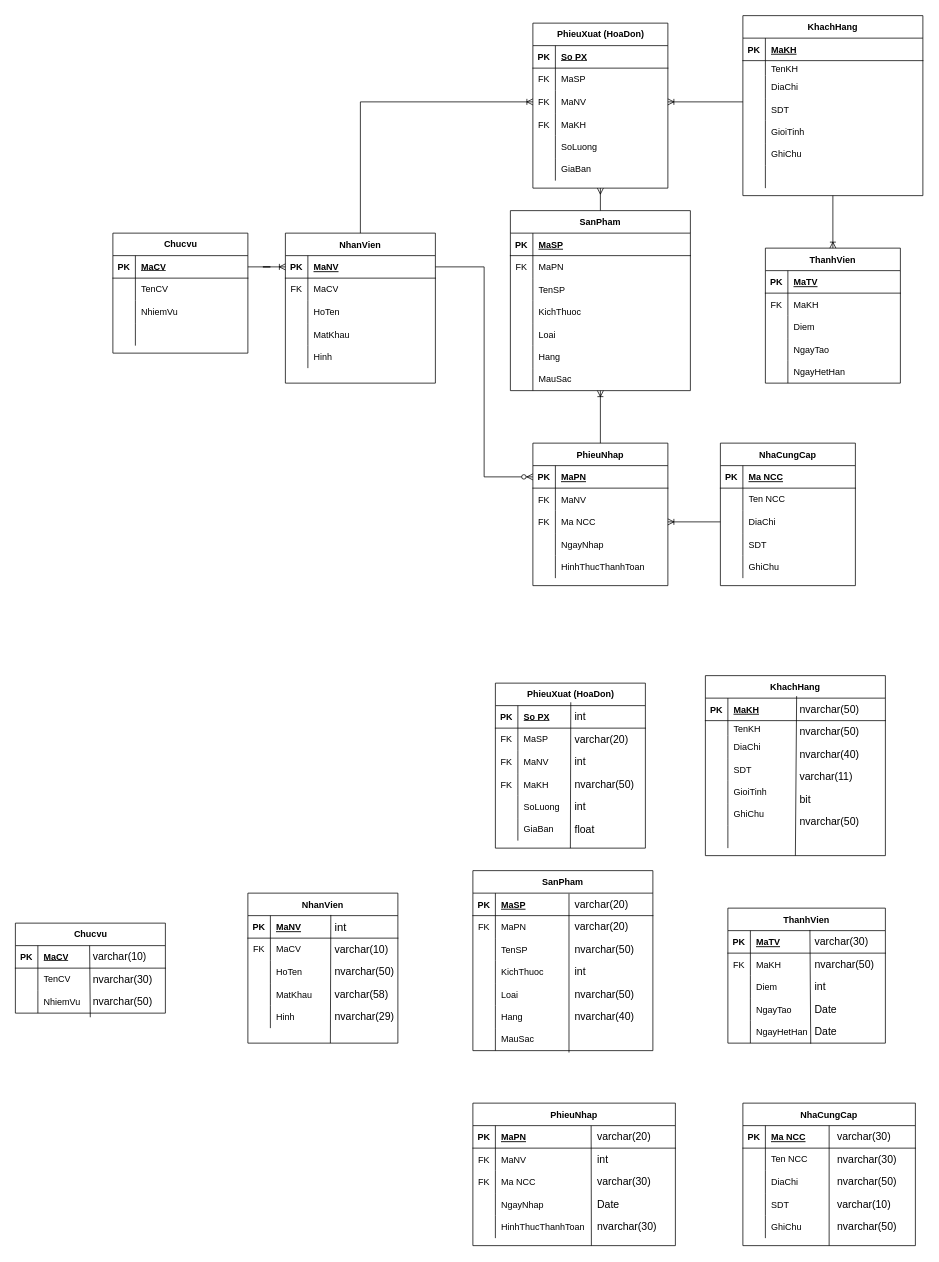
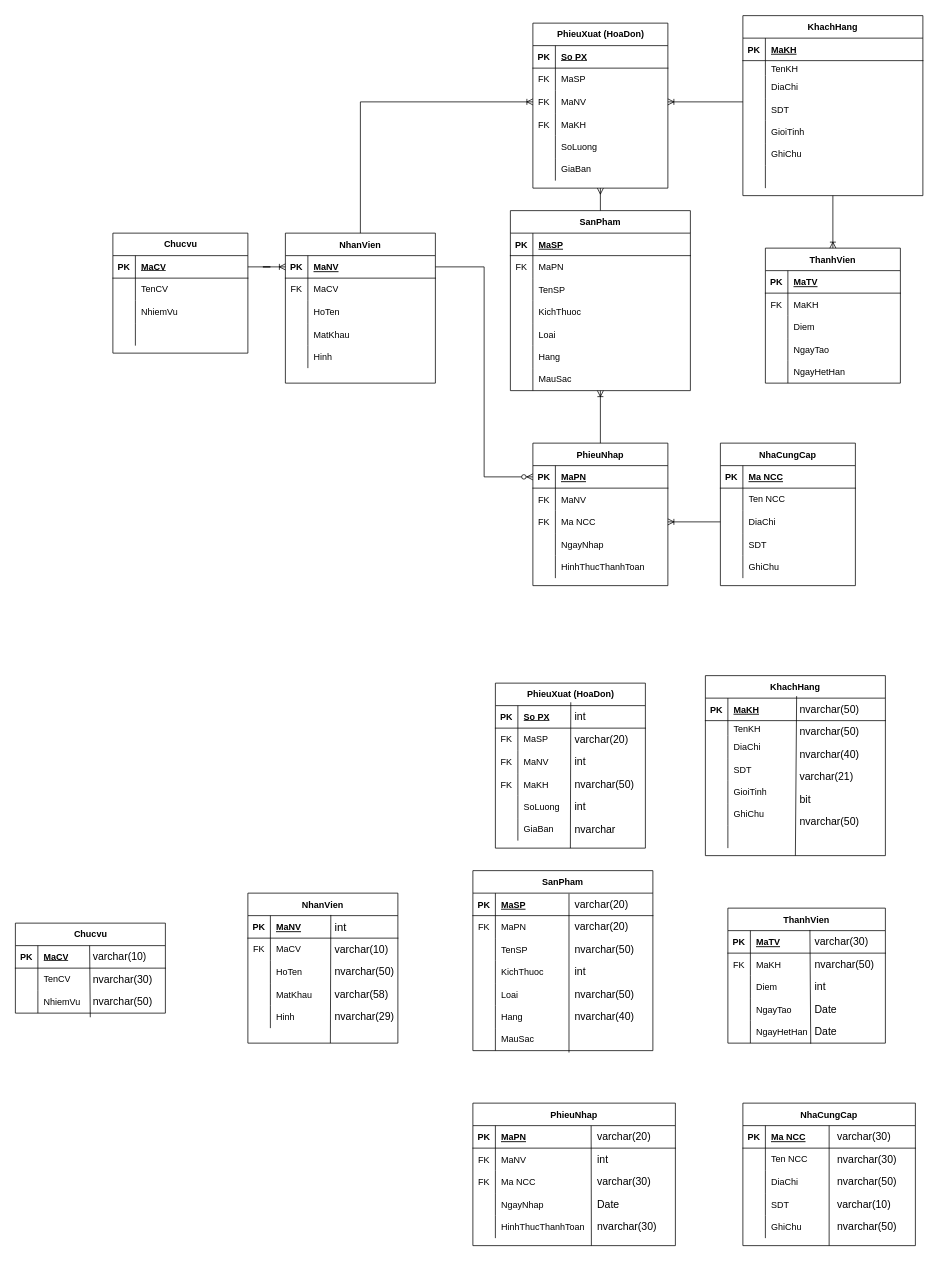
node "varchar(11)": label "varchar(11)" -> "varchar(21)"
node "float": label "float" -> "nvarchar"
